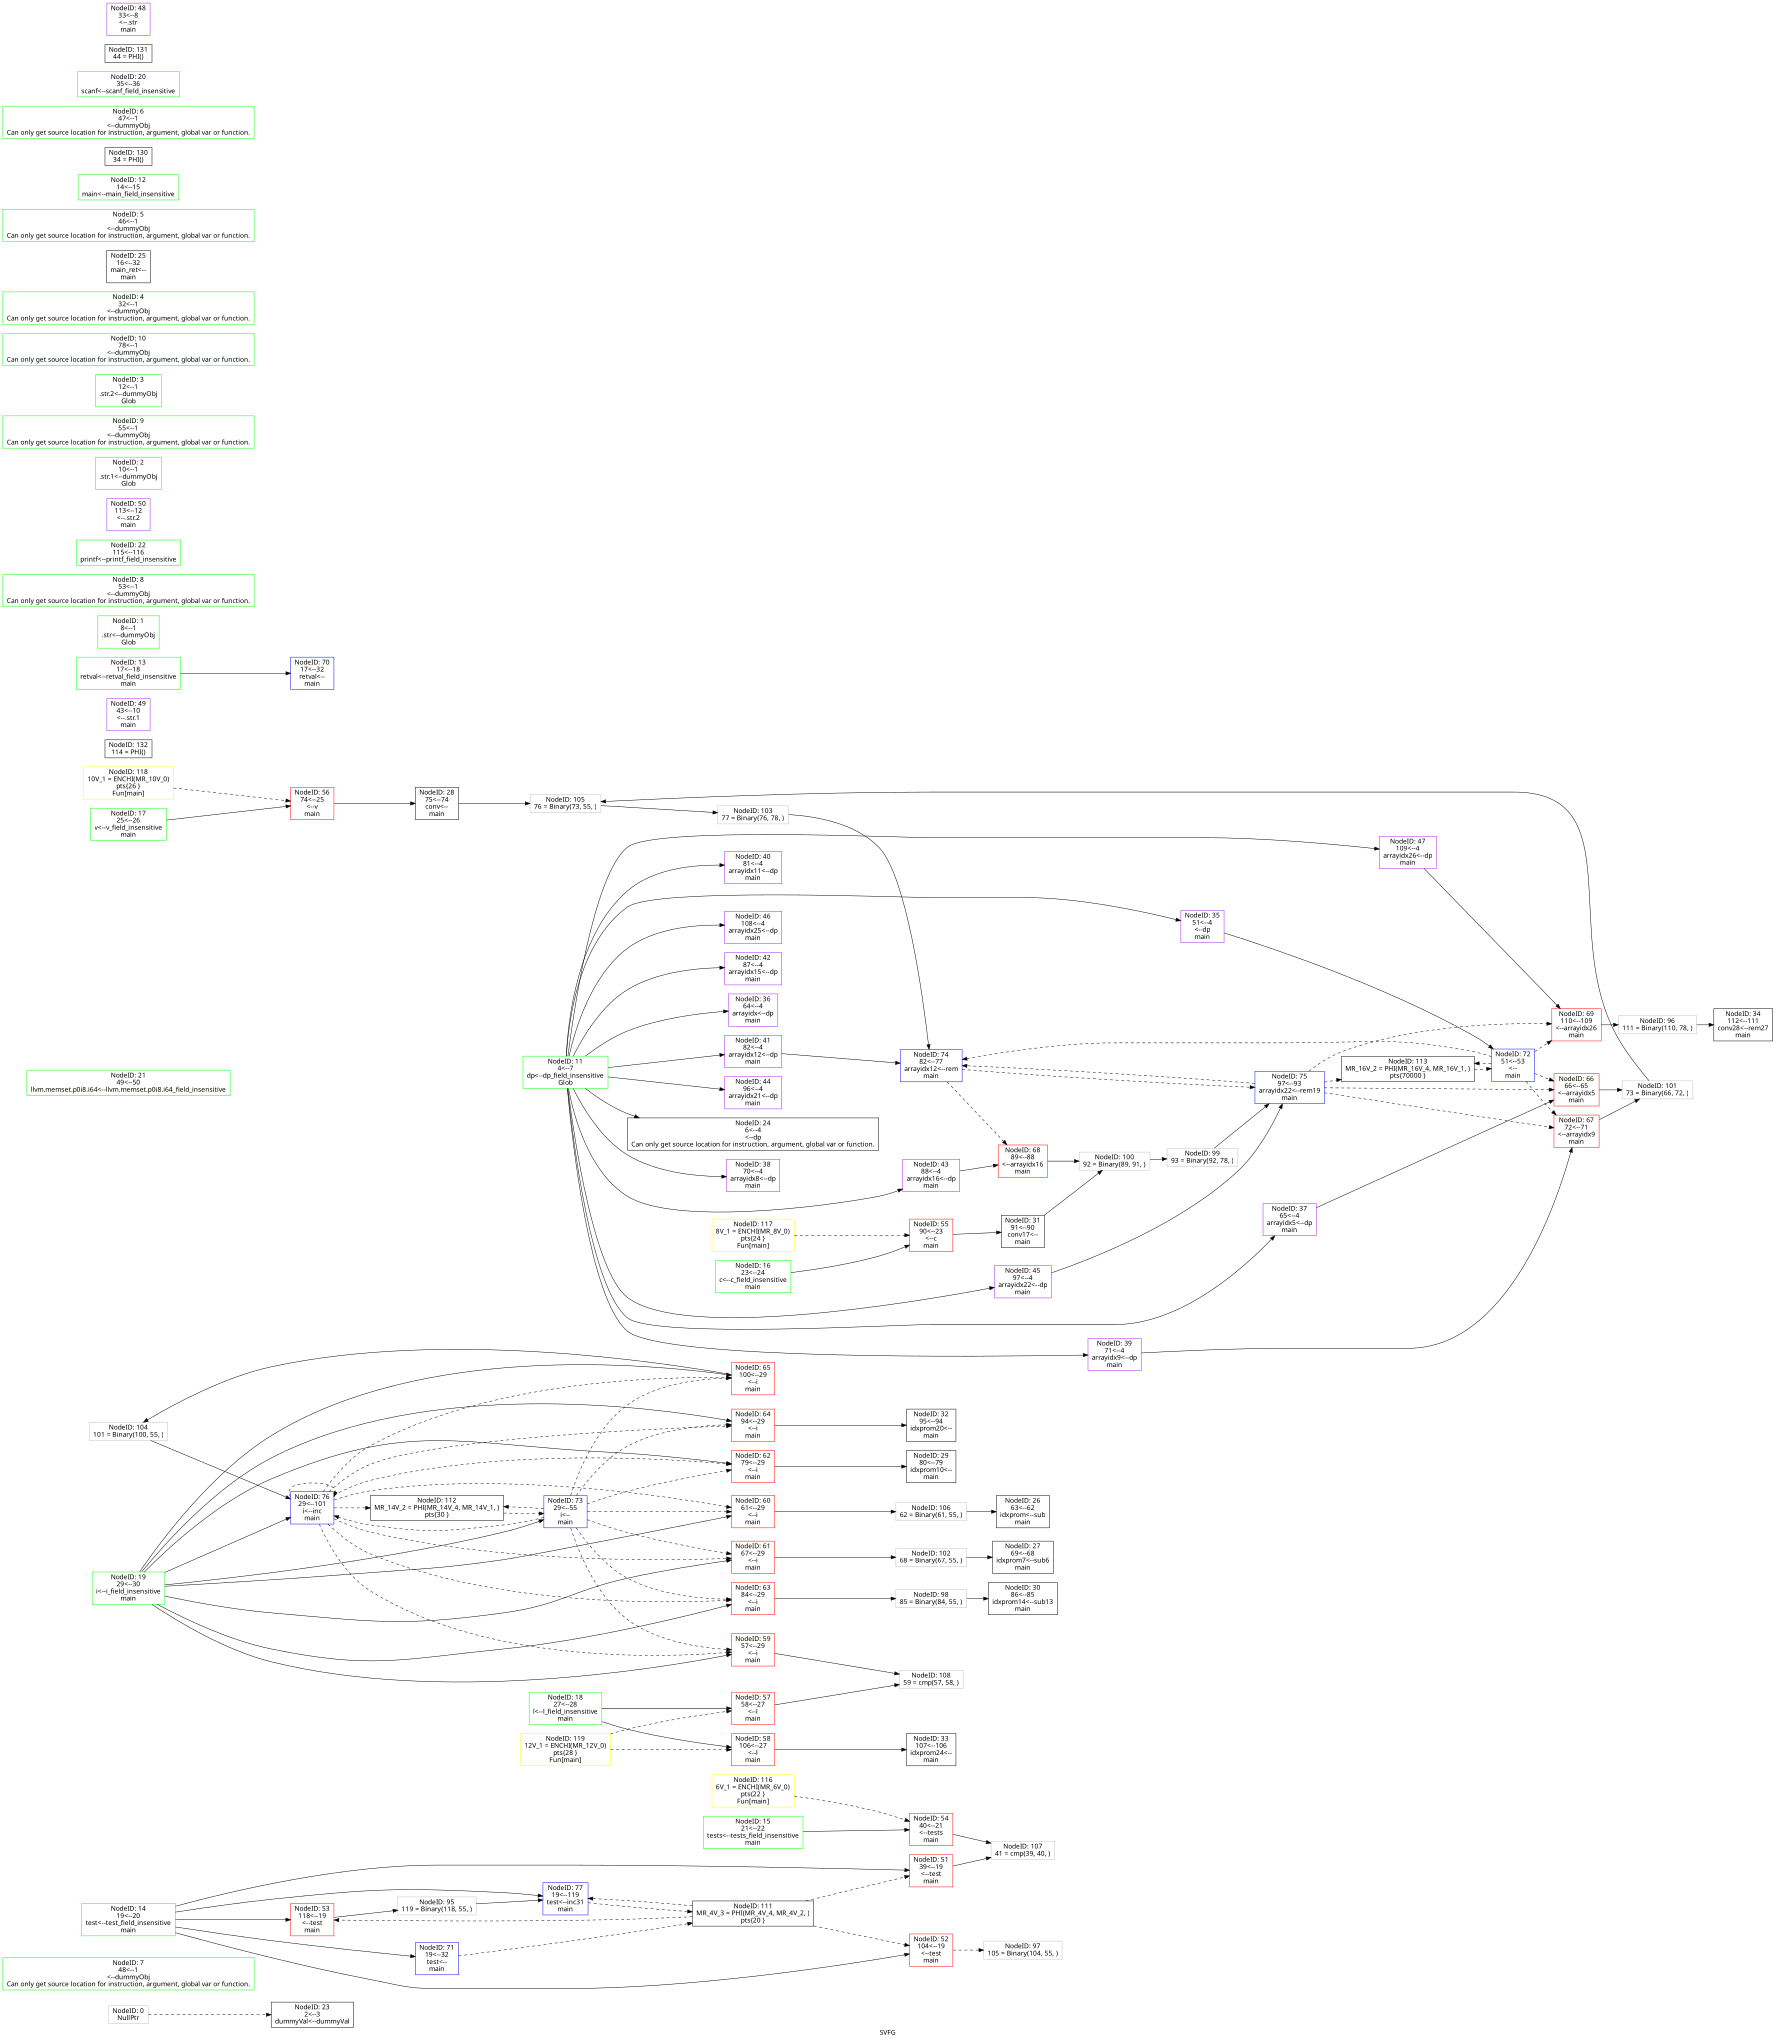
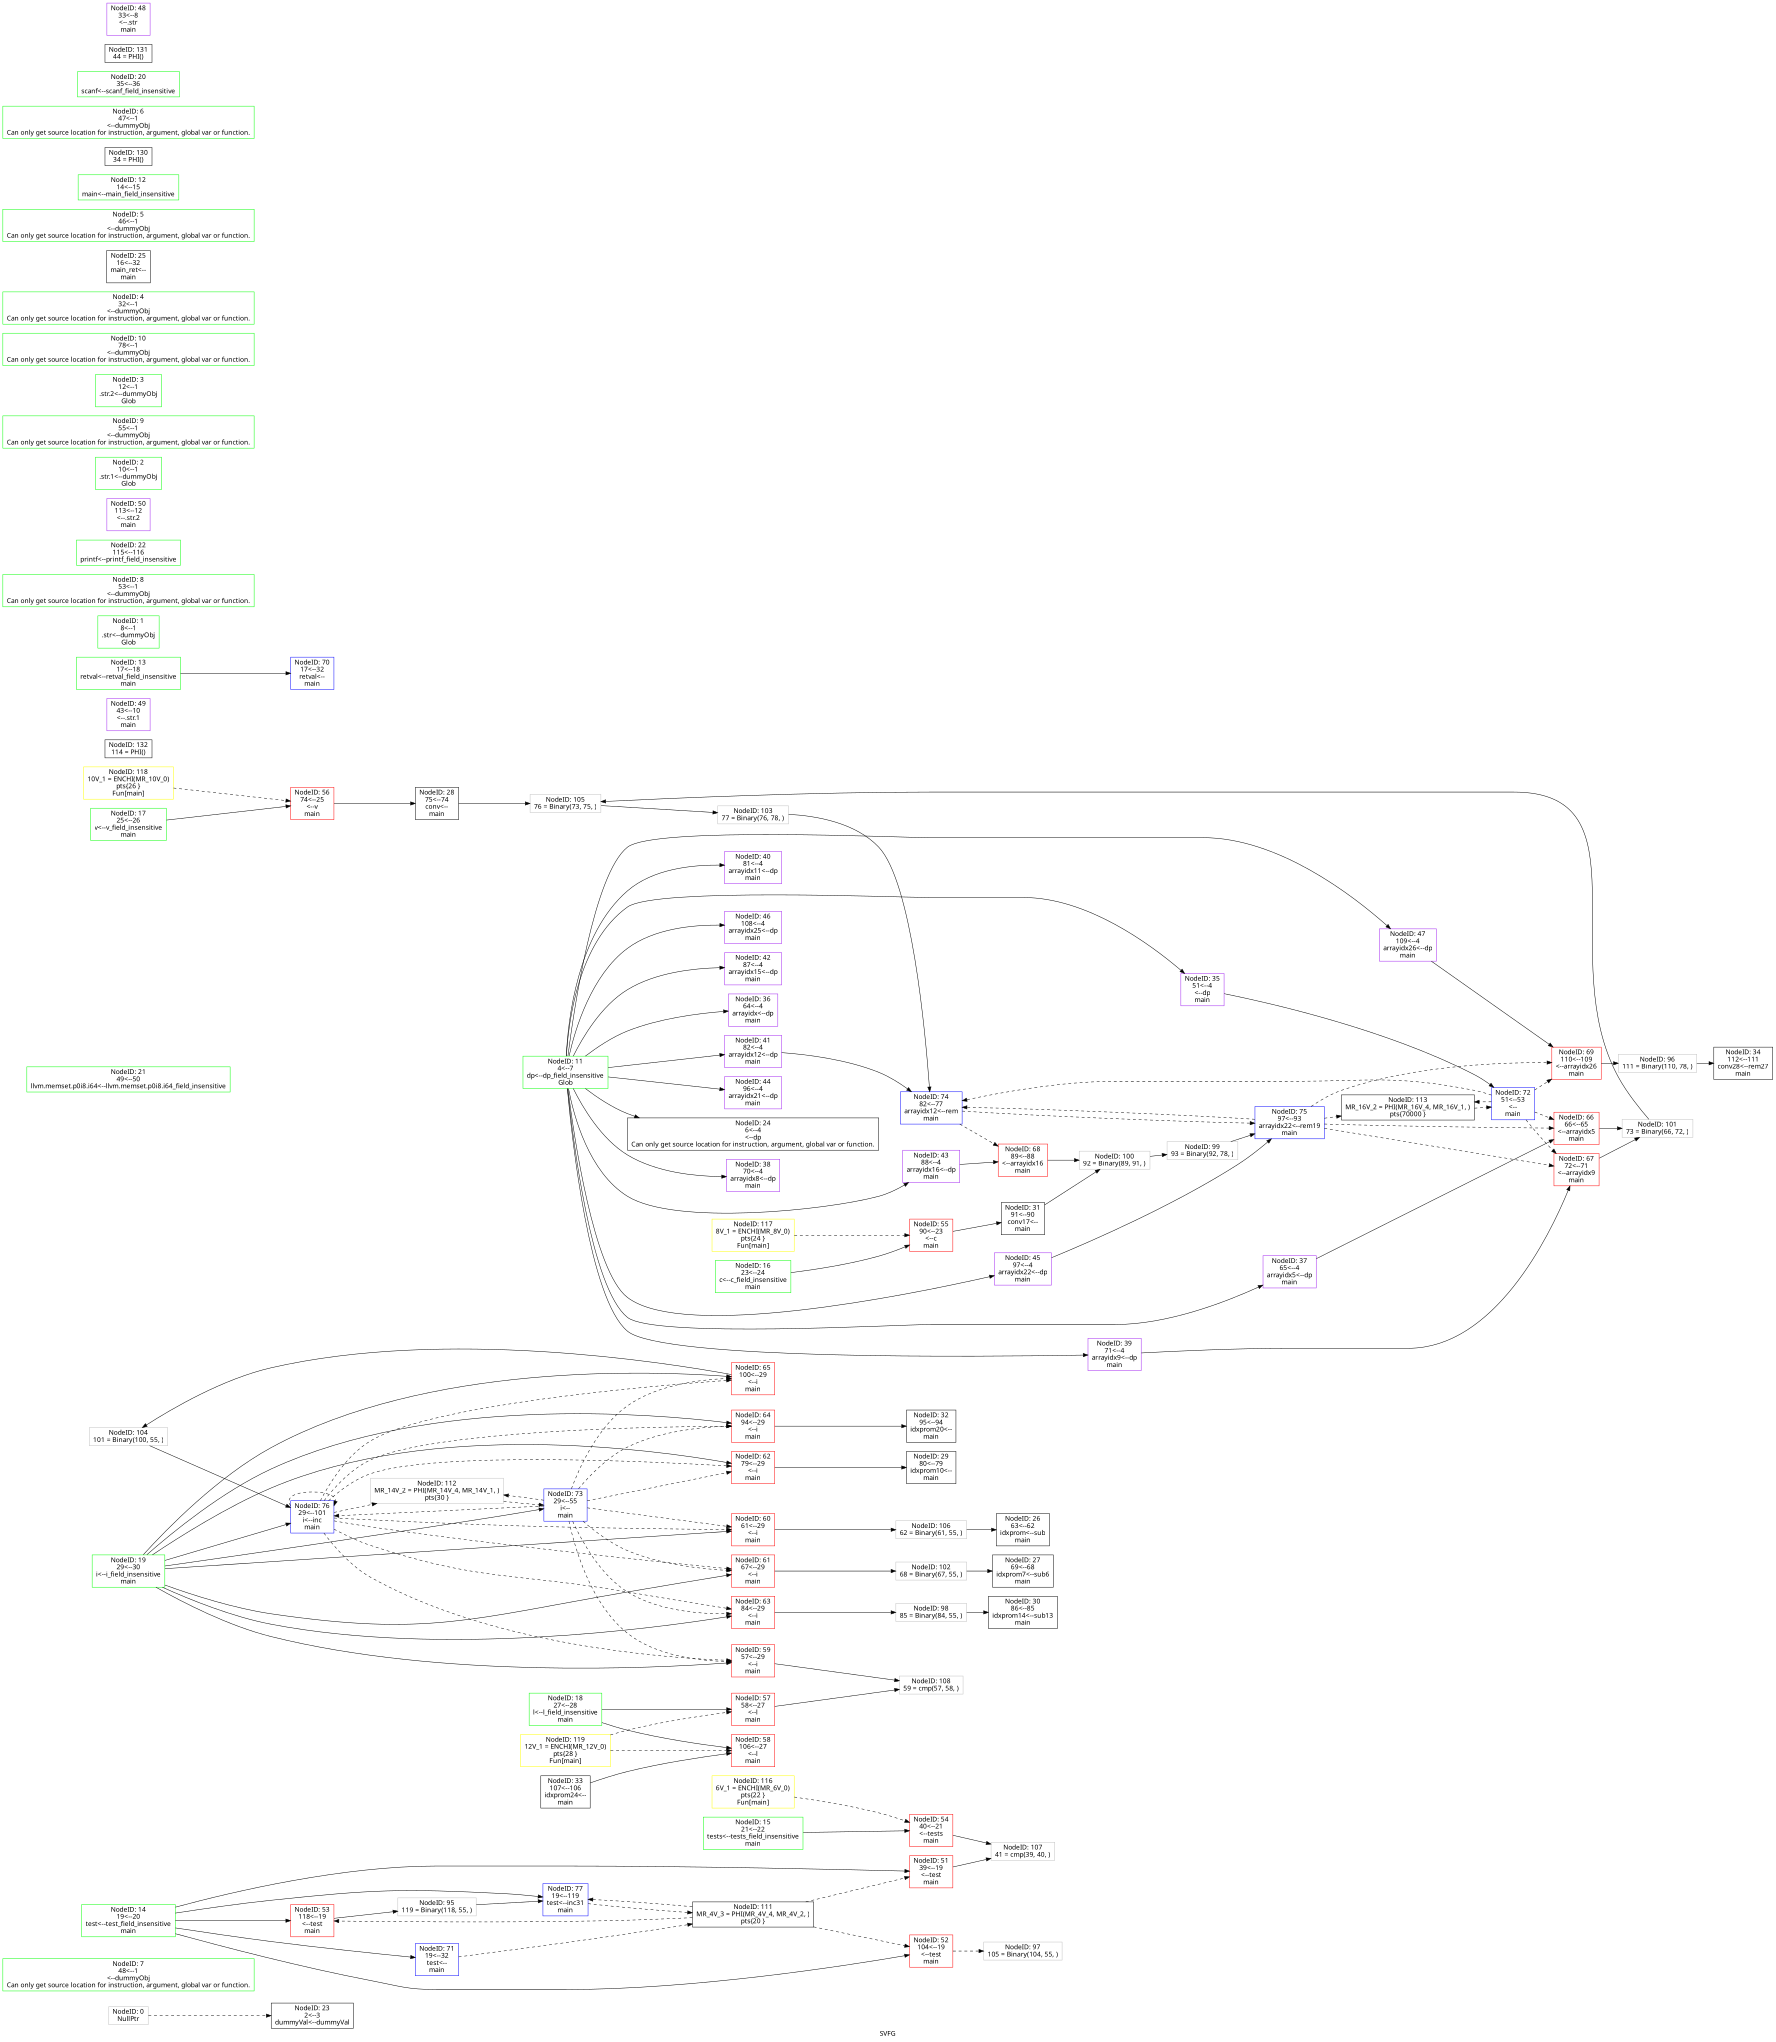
node "NodeID: 105": text "76 = Binary(73, 55, )" -> "76 = Binary(73, 75, )"
node "NodeID: 112": color black -> grey
edge "NodeID: 58" -> "NodeID: 33": reversed
